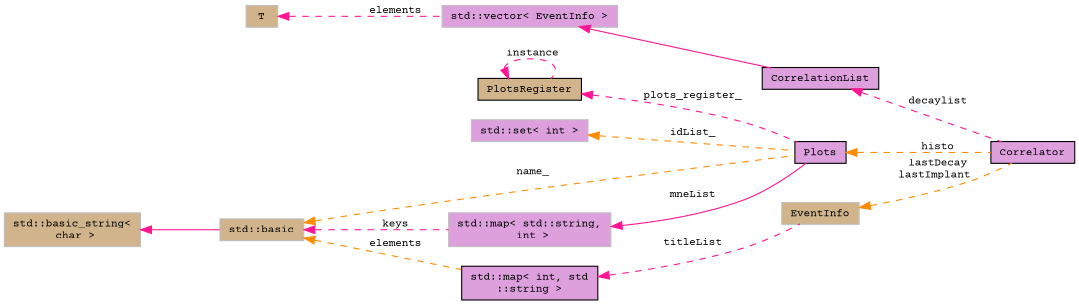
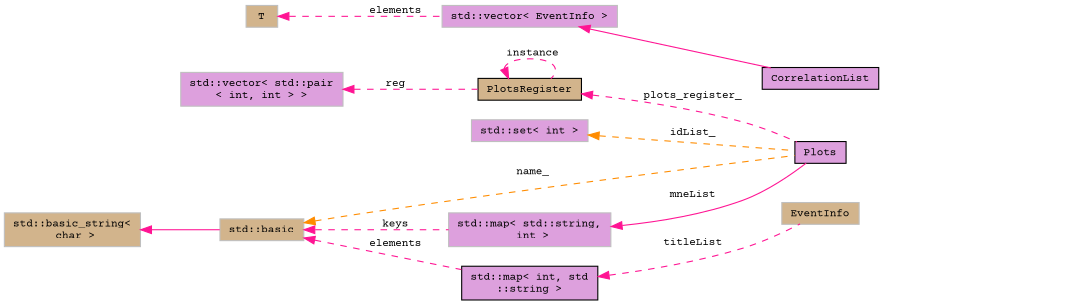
node "std::vector< std::pair < int, int > >": added
node "Correlator": removed
edge "std::map< int, std ::string >" -> "std::basic": color darkorange -> deeppink
